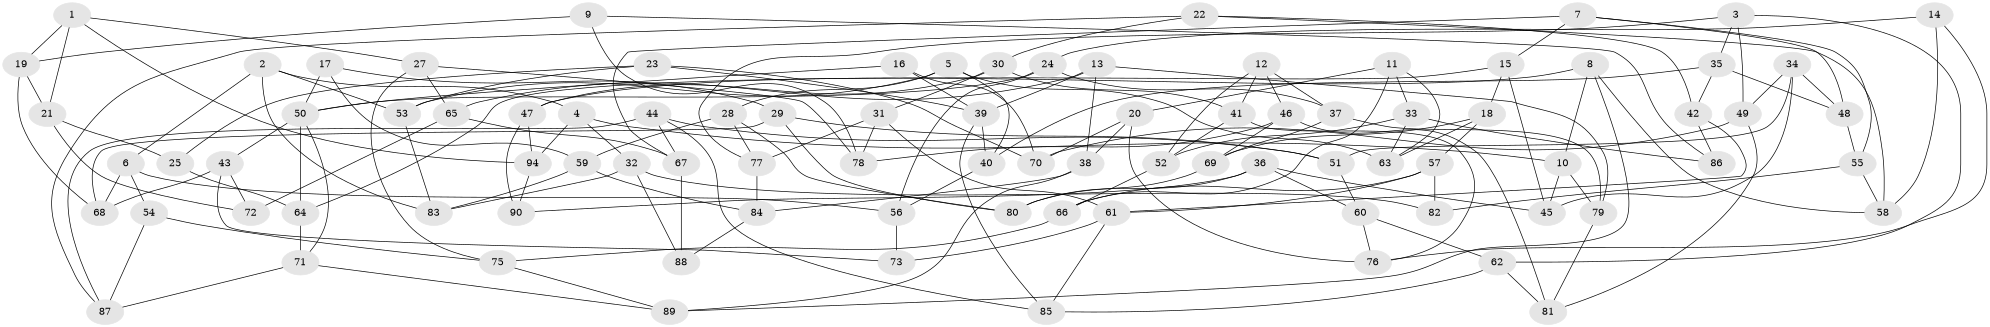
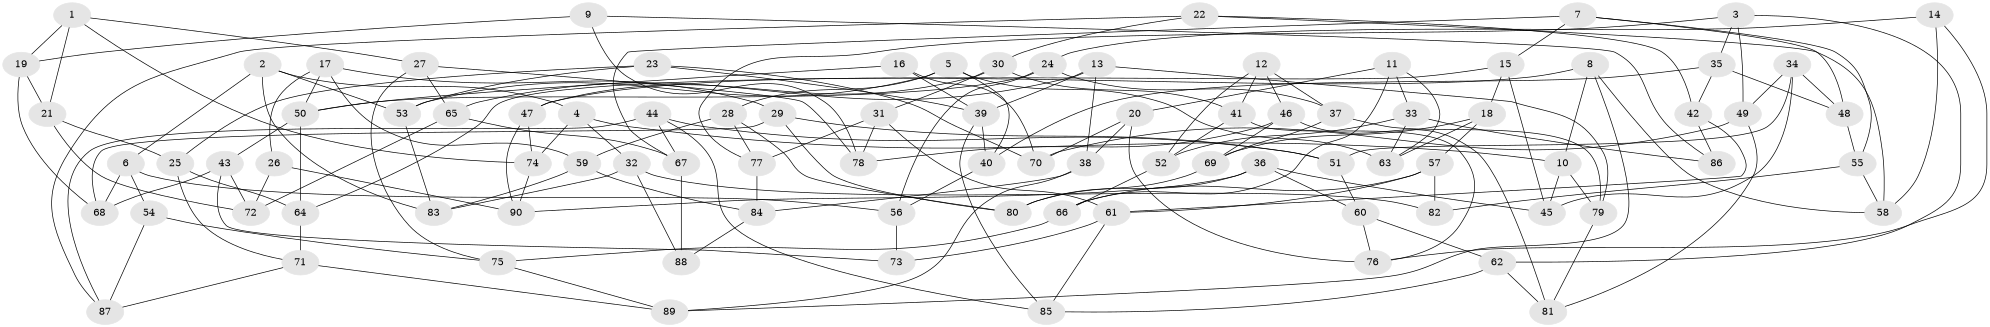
node "26": added
node "94": label "94" -> "74"
edge "50" -- "71": now "25" -- "71"
